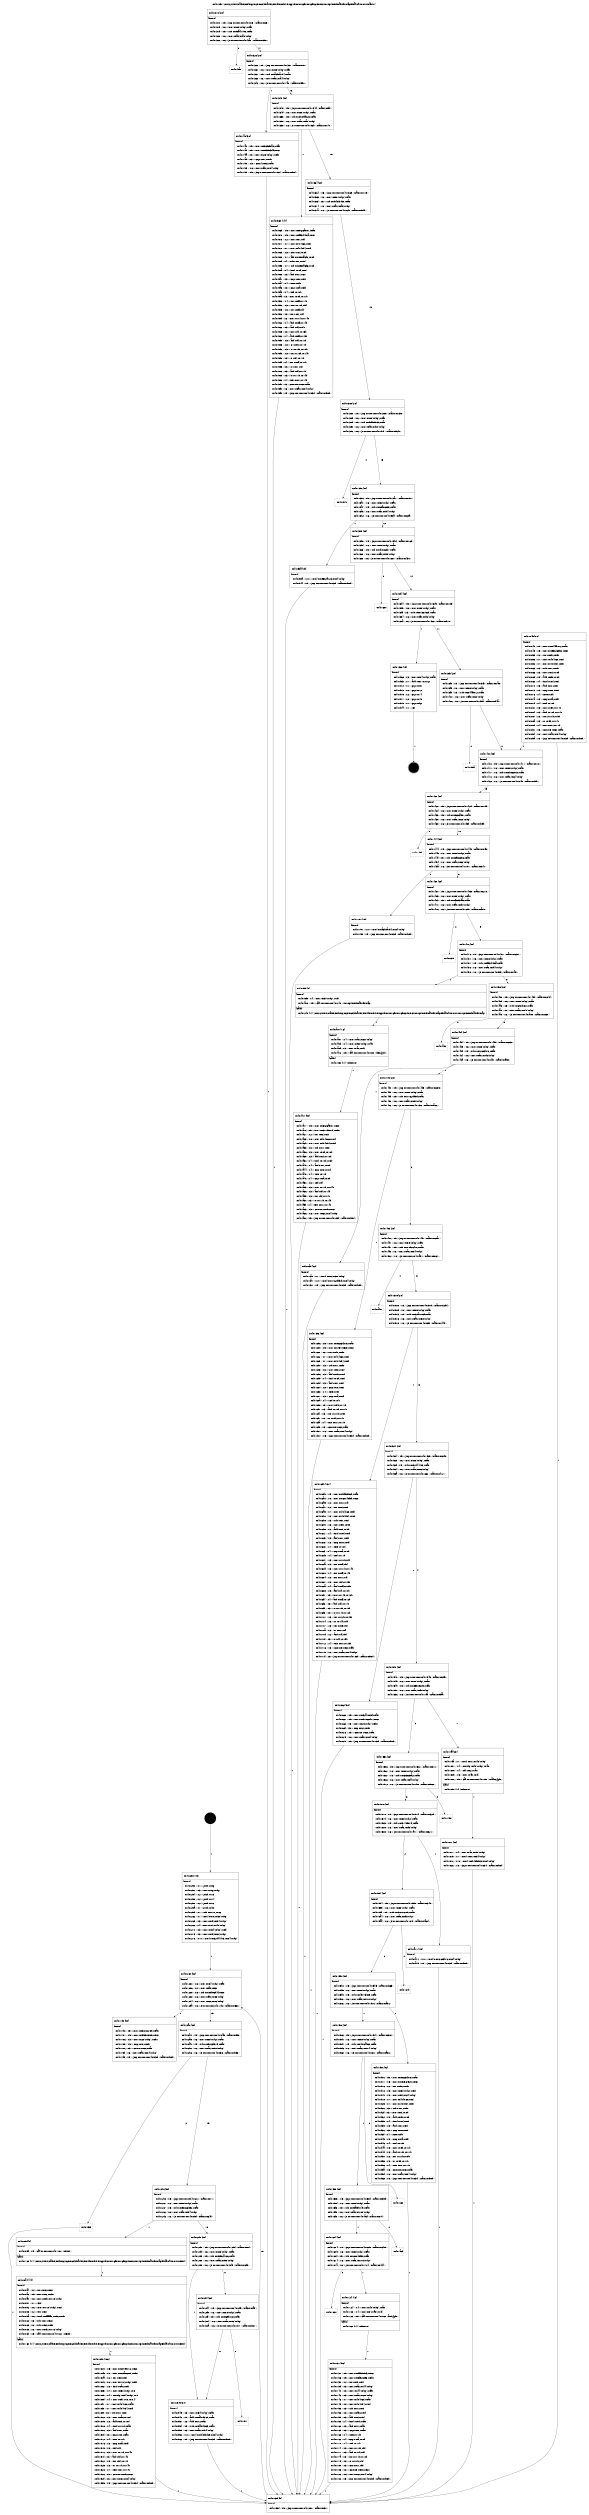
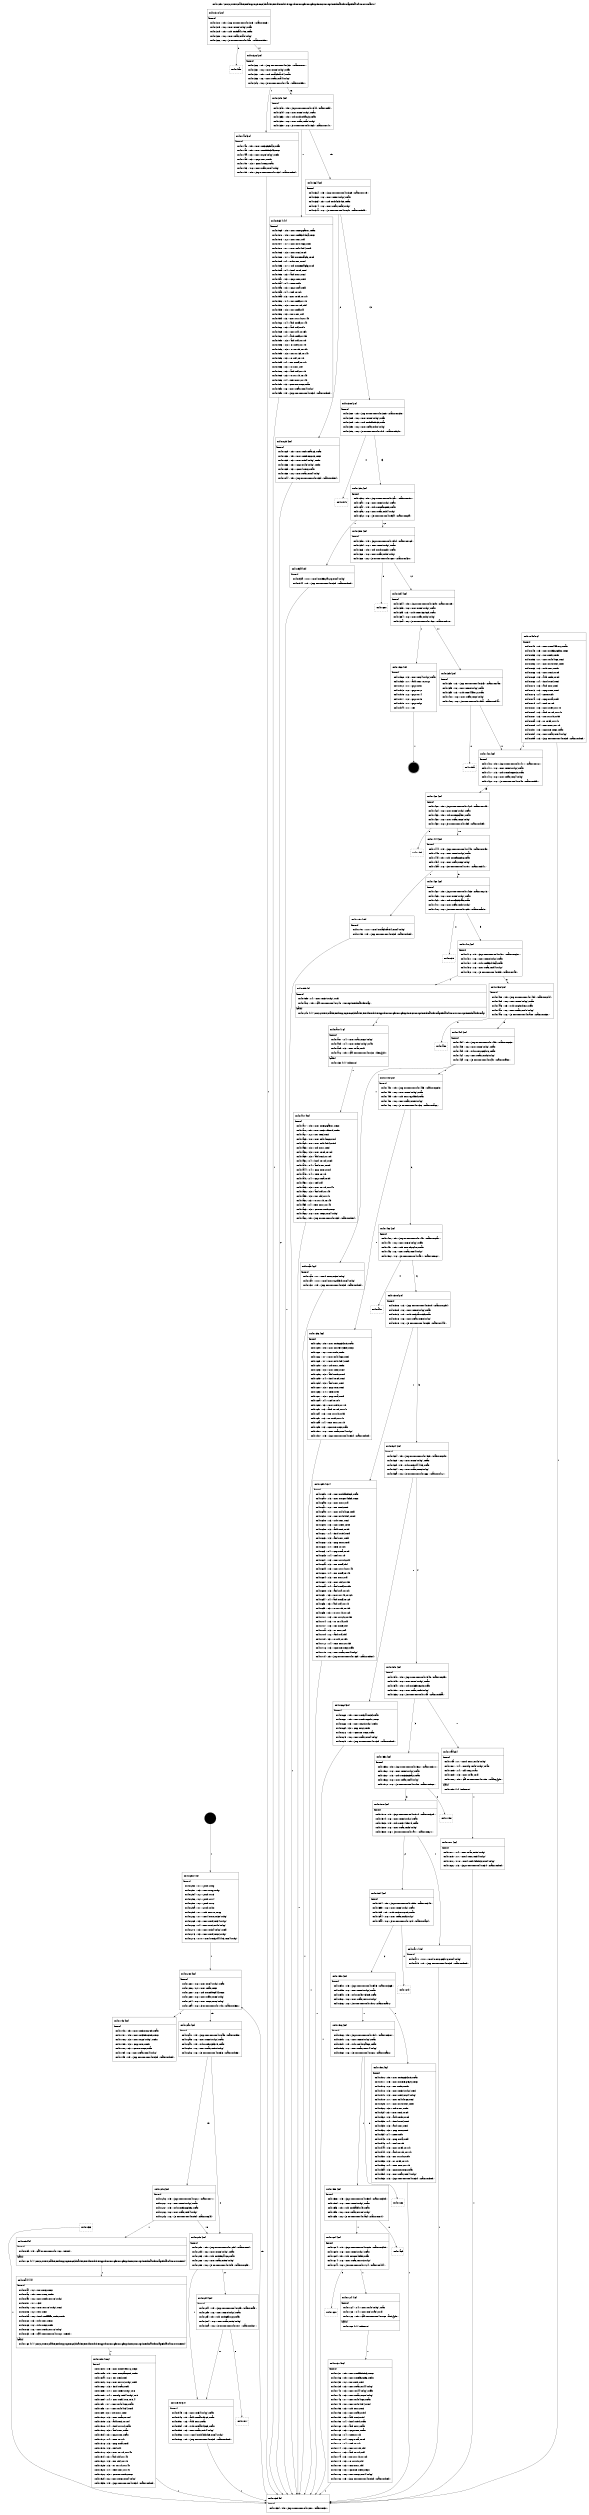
node "0x40182b [30]": added
edge "0x4012a0 [28]" -> "0x401e33": now "0x4012a0 [28]" -> "0x4012d8 [28]"
